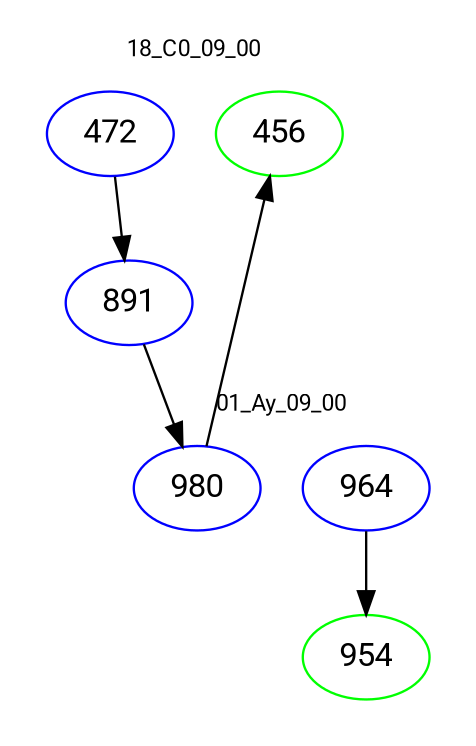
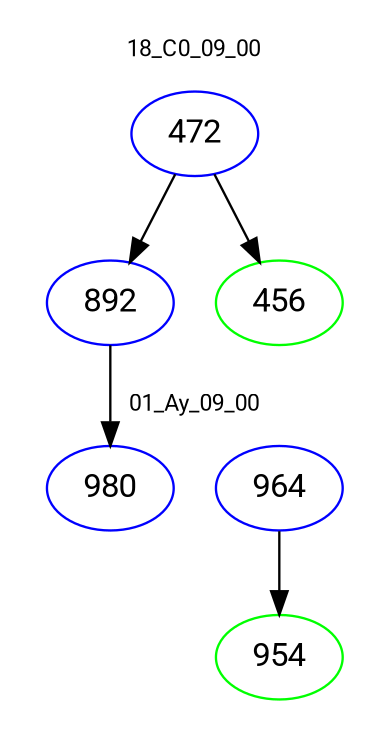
node "891": label "891" -> "892"
edge "980" -> "456": now "472" -> "456"
